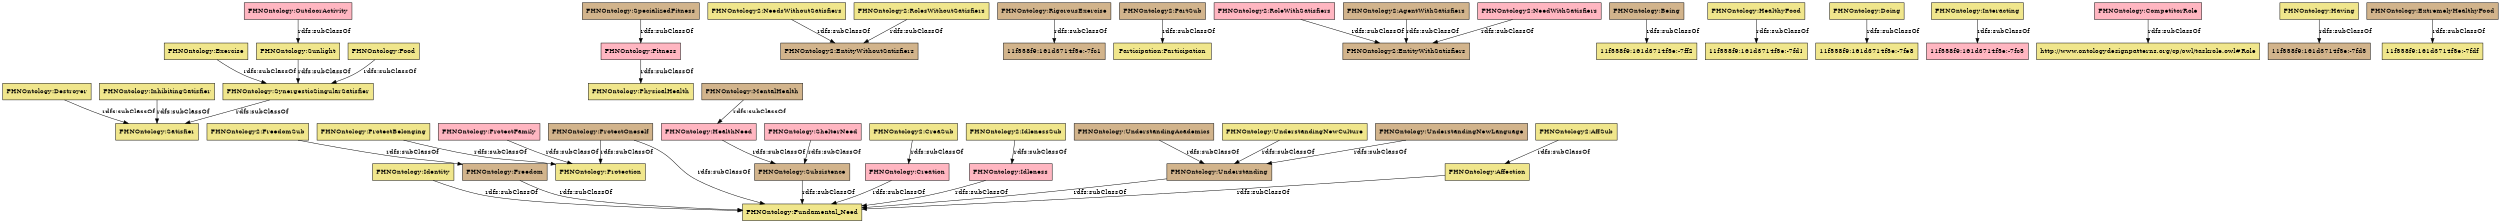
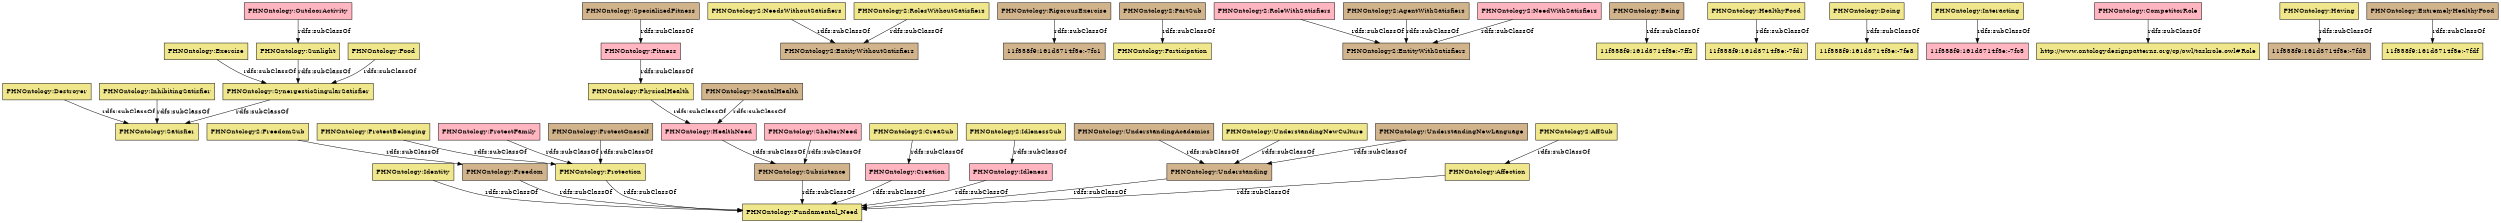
node "Participation:Participation": label "Participation:Participation" -> "FHNOntology:Participation"
edge "FHNOntology:PhysicalHealth" -> "FHNOntology:HealthNeed": added, label "rdfs:subClassOf"
edge "FHNOntology:ProtectOneself" -> "FHNOntology:Fundamental_Need": now "FHNOntology:Protection" -> "FHNOntology:Fundamental_Need"
